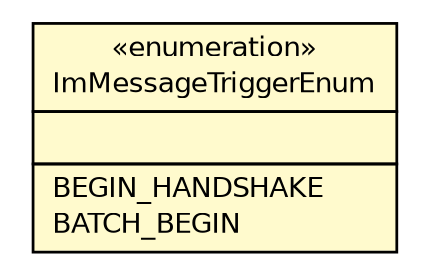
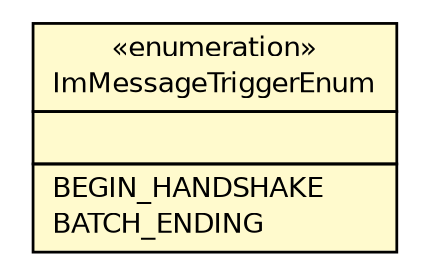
node "ImMessageTriggerEnum": text "BATCH_BEGIN" -> "BATCH_ENDING"
